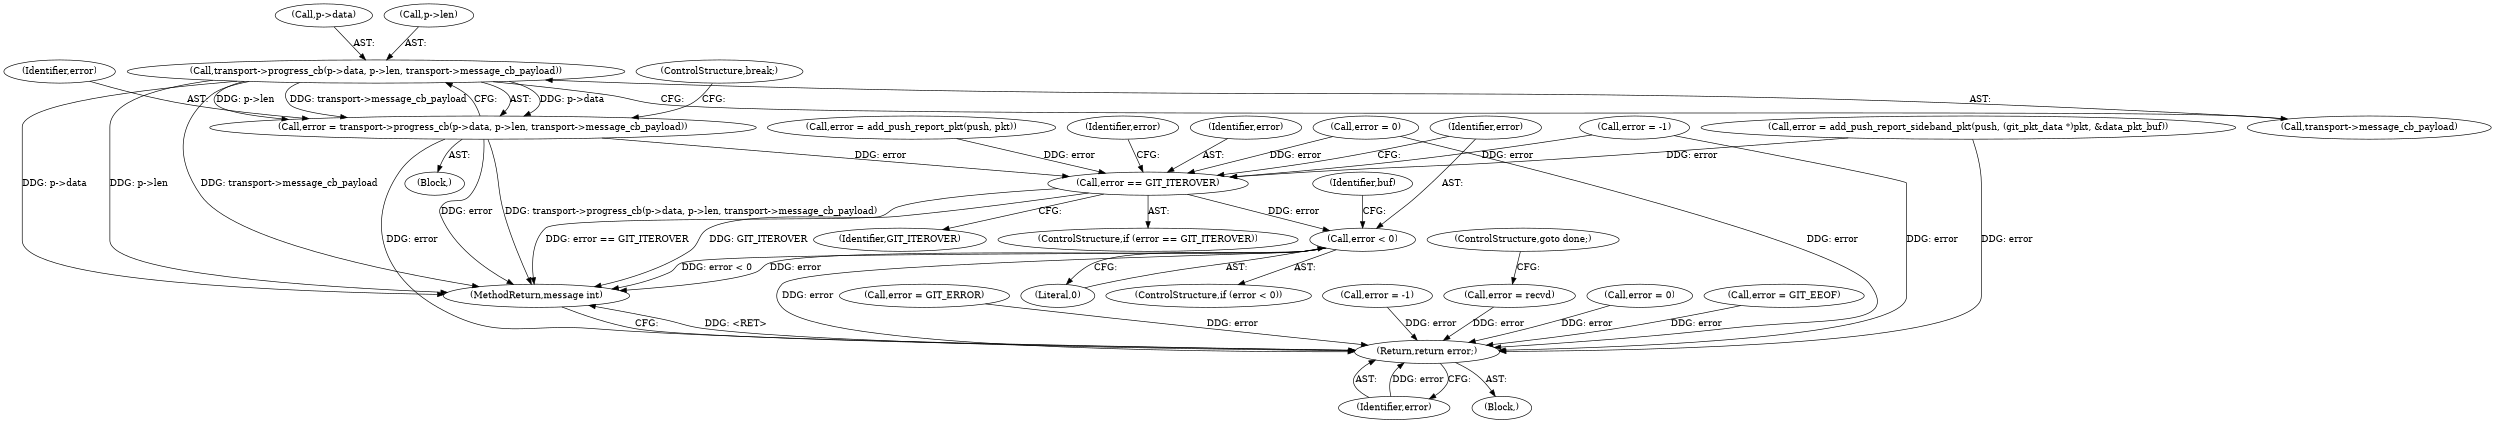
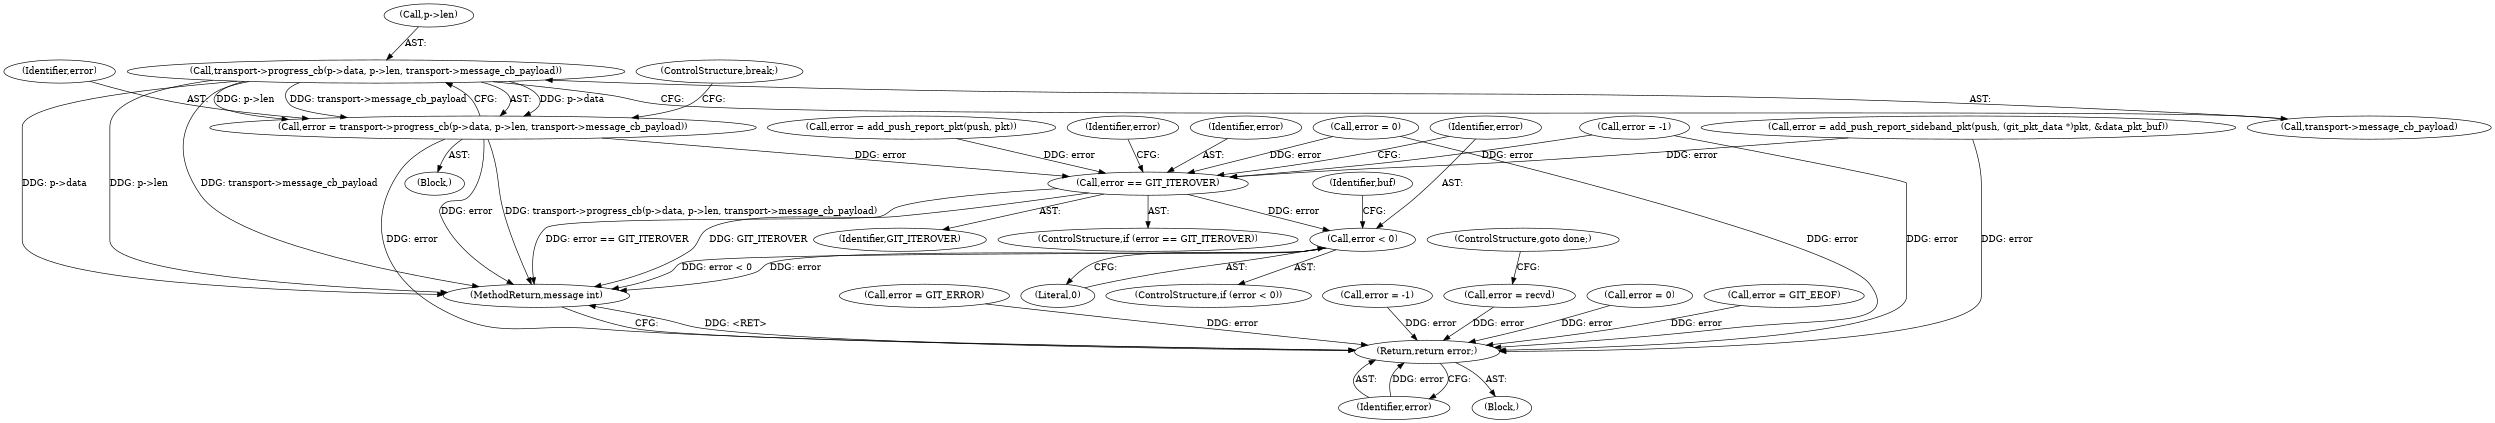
node "(Call,p->data)": removed
edge "(Call,error == GIT_ITEROVER)" -> "(Identifier,GIT_ITEROVER)": label "CFG: " -> "AST: "
edge "(Call,error < 0)" -> "(Return,return error;)": removed, label "DDG: error"
